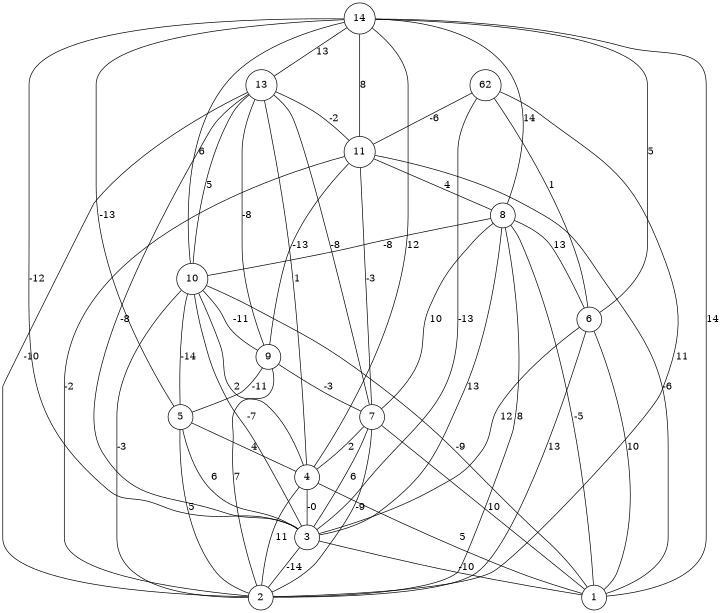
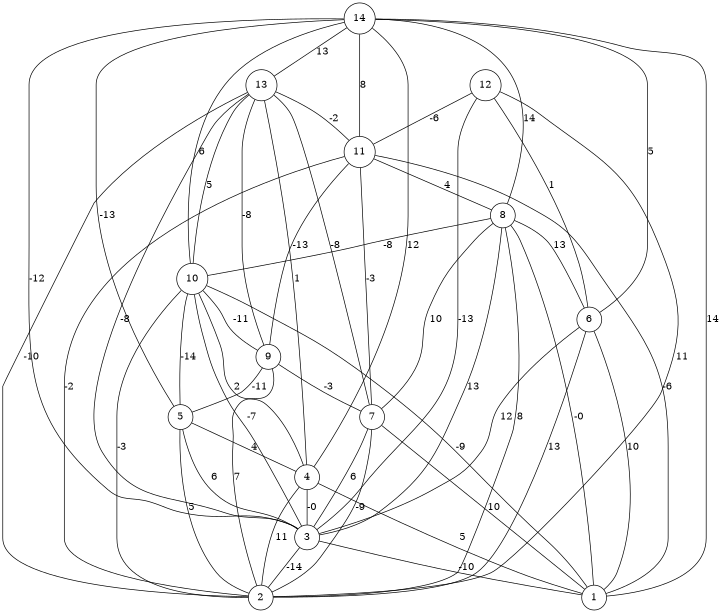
node "62": label "62" -> "12"
edge "8" -- "1": label "-5" -> "-0"
edge "7" -- "4": removed, label "2"
